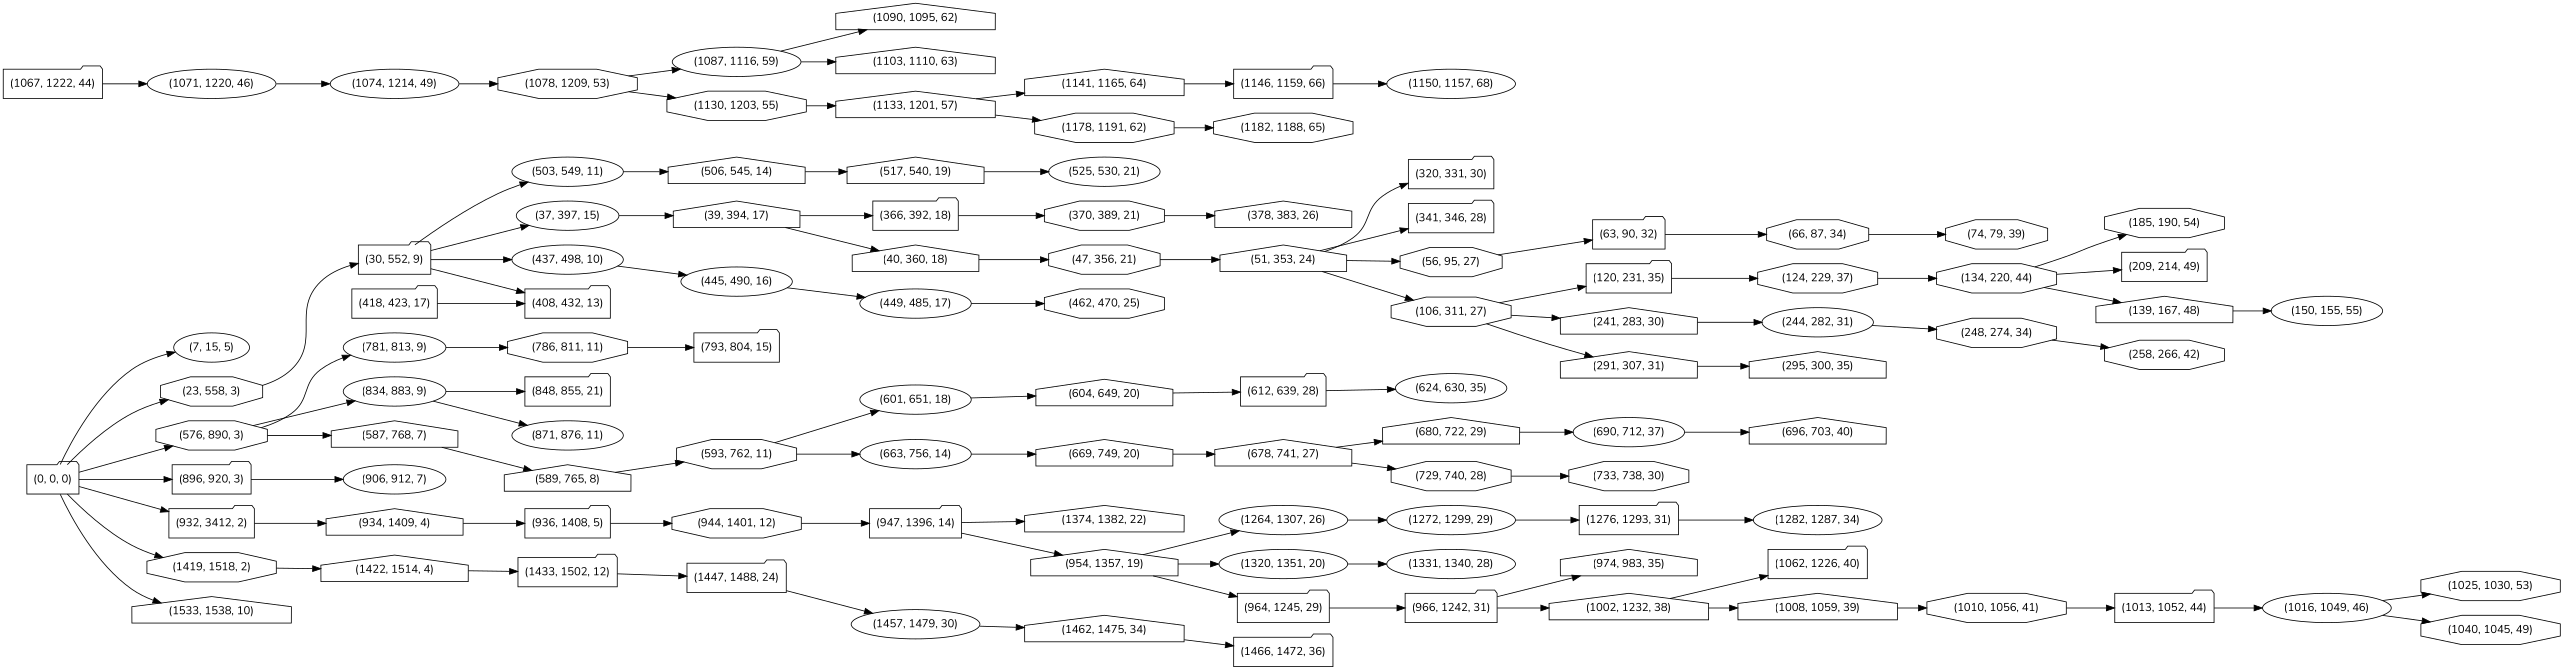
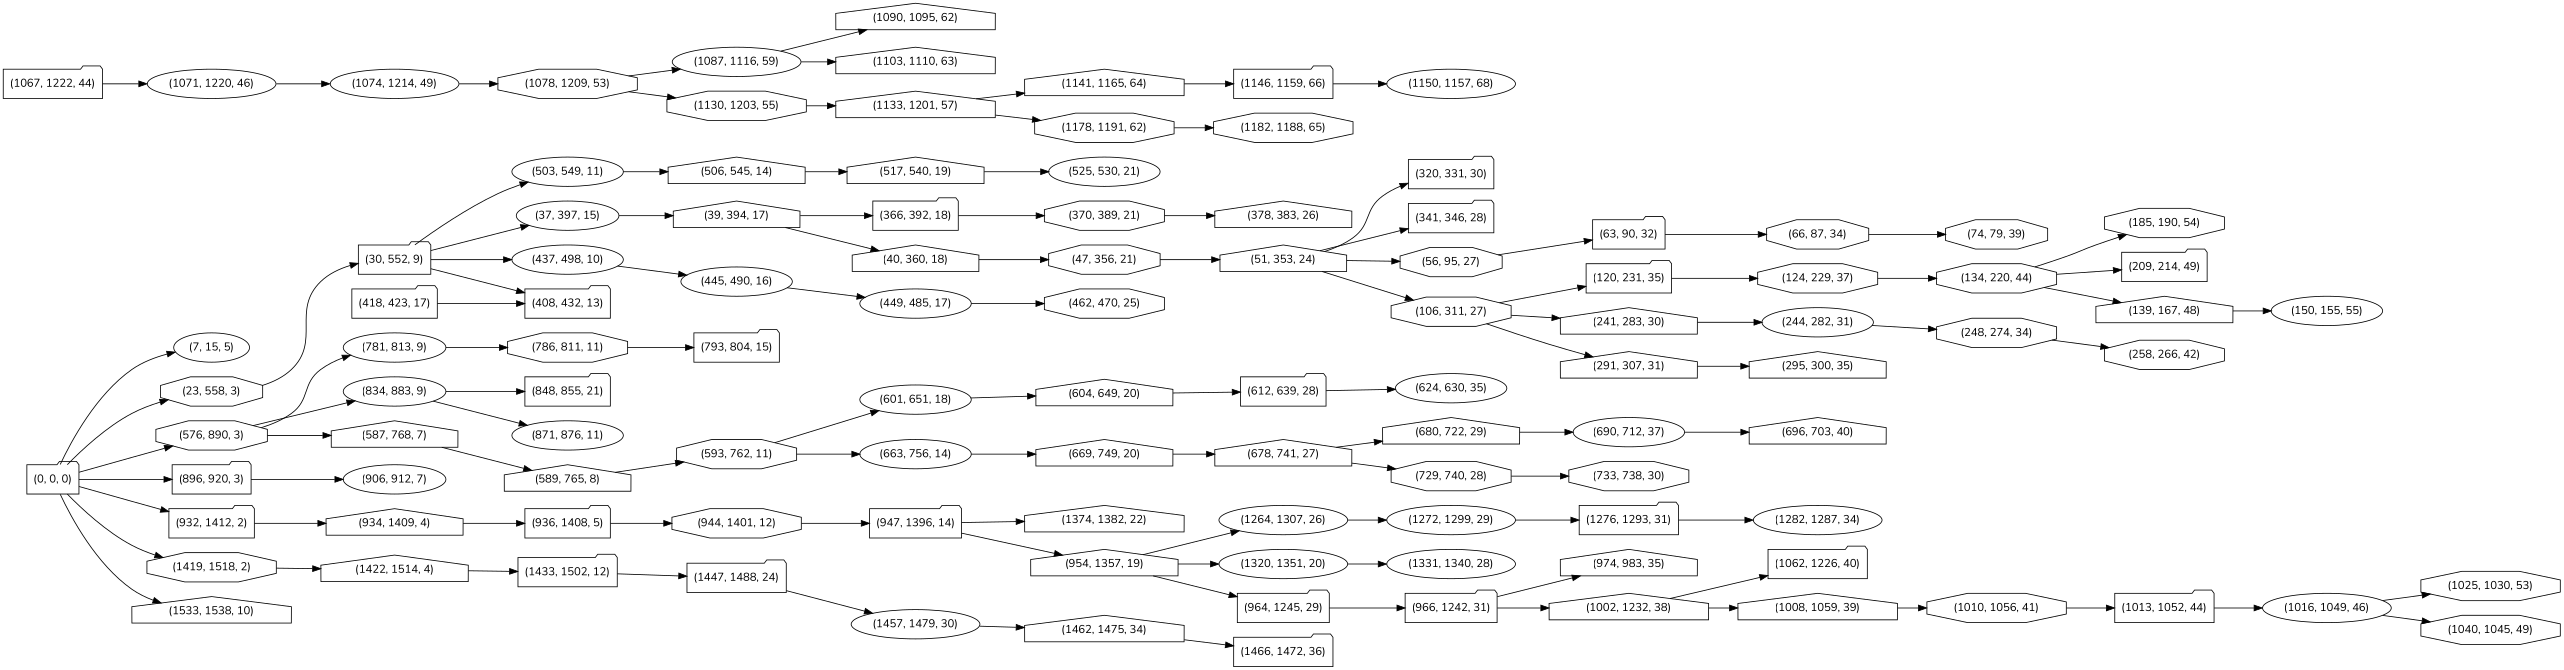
node "(932, 3412, 2)": label "(932, 3412, 2)" -> "(932, 1412, 2)"
